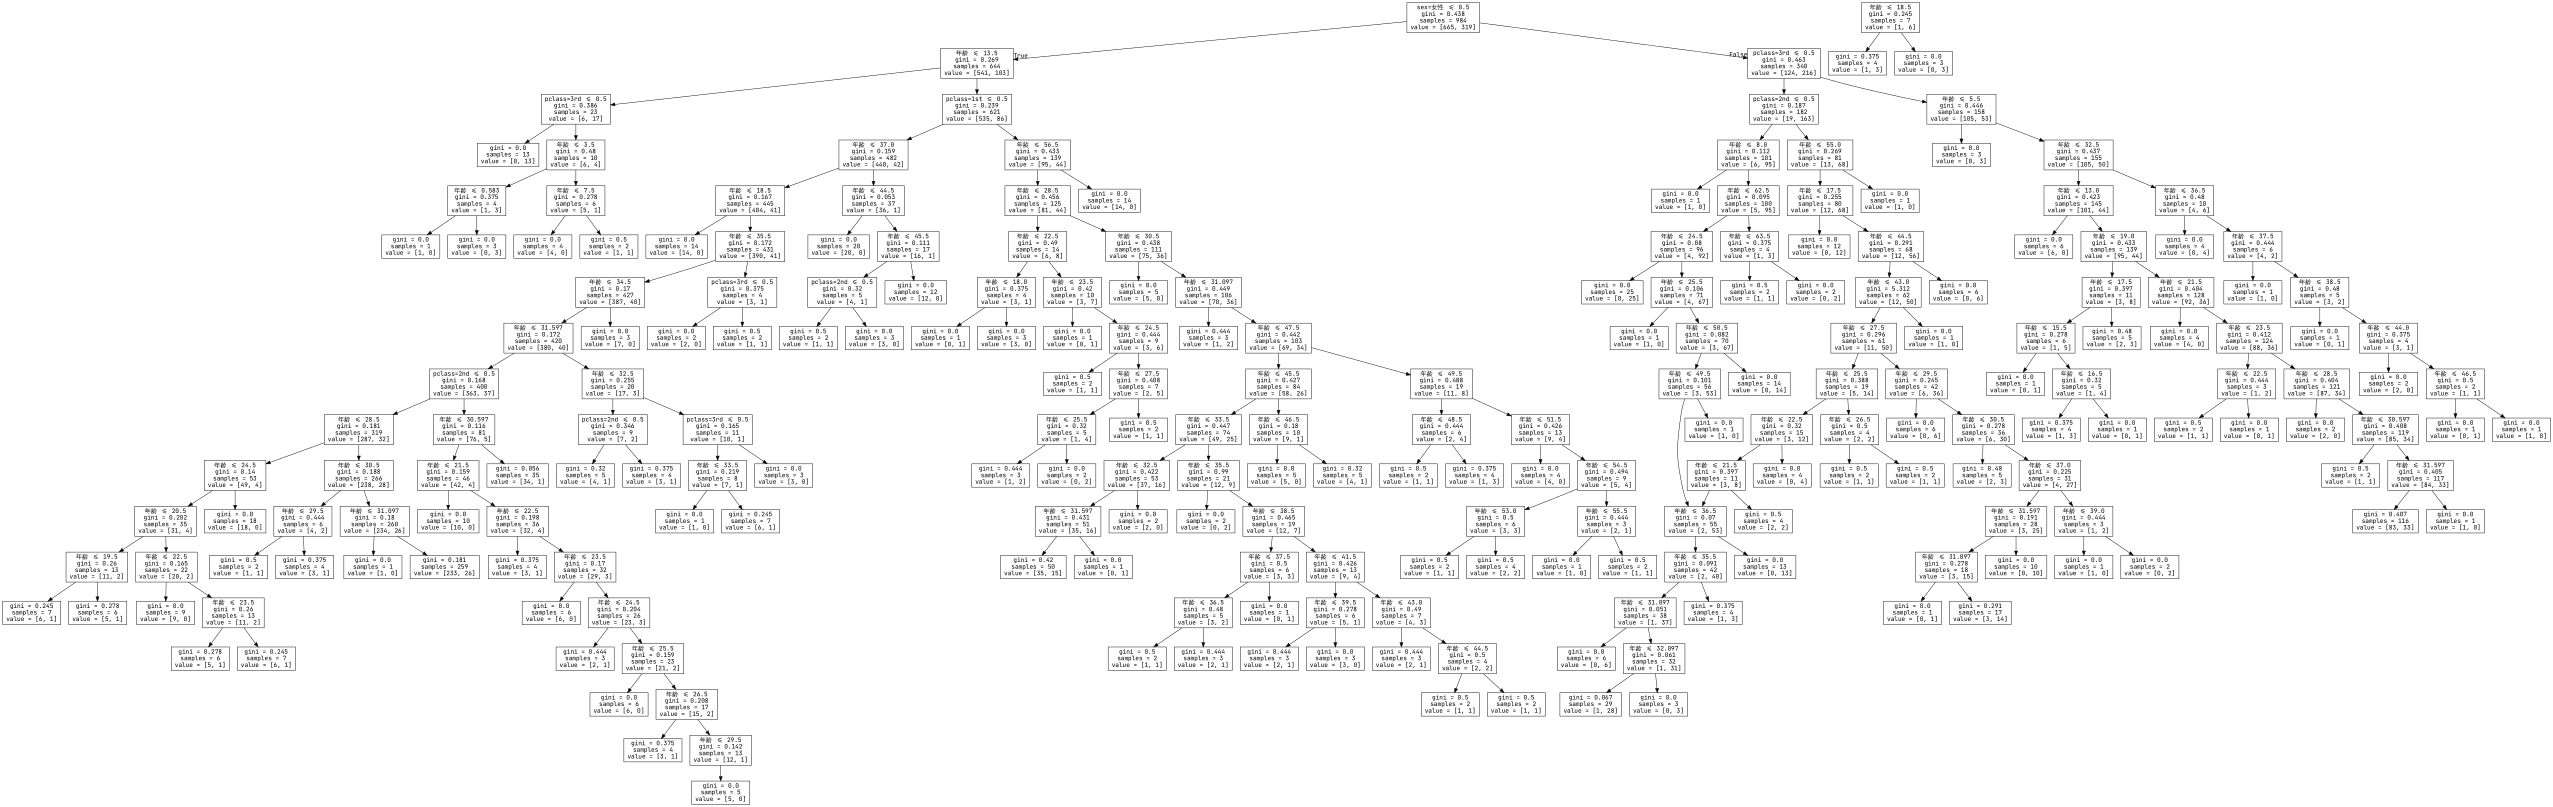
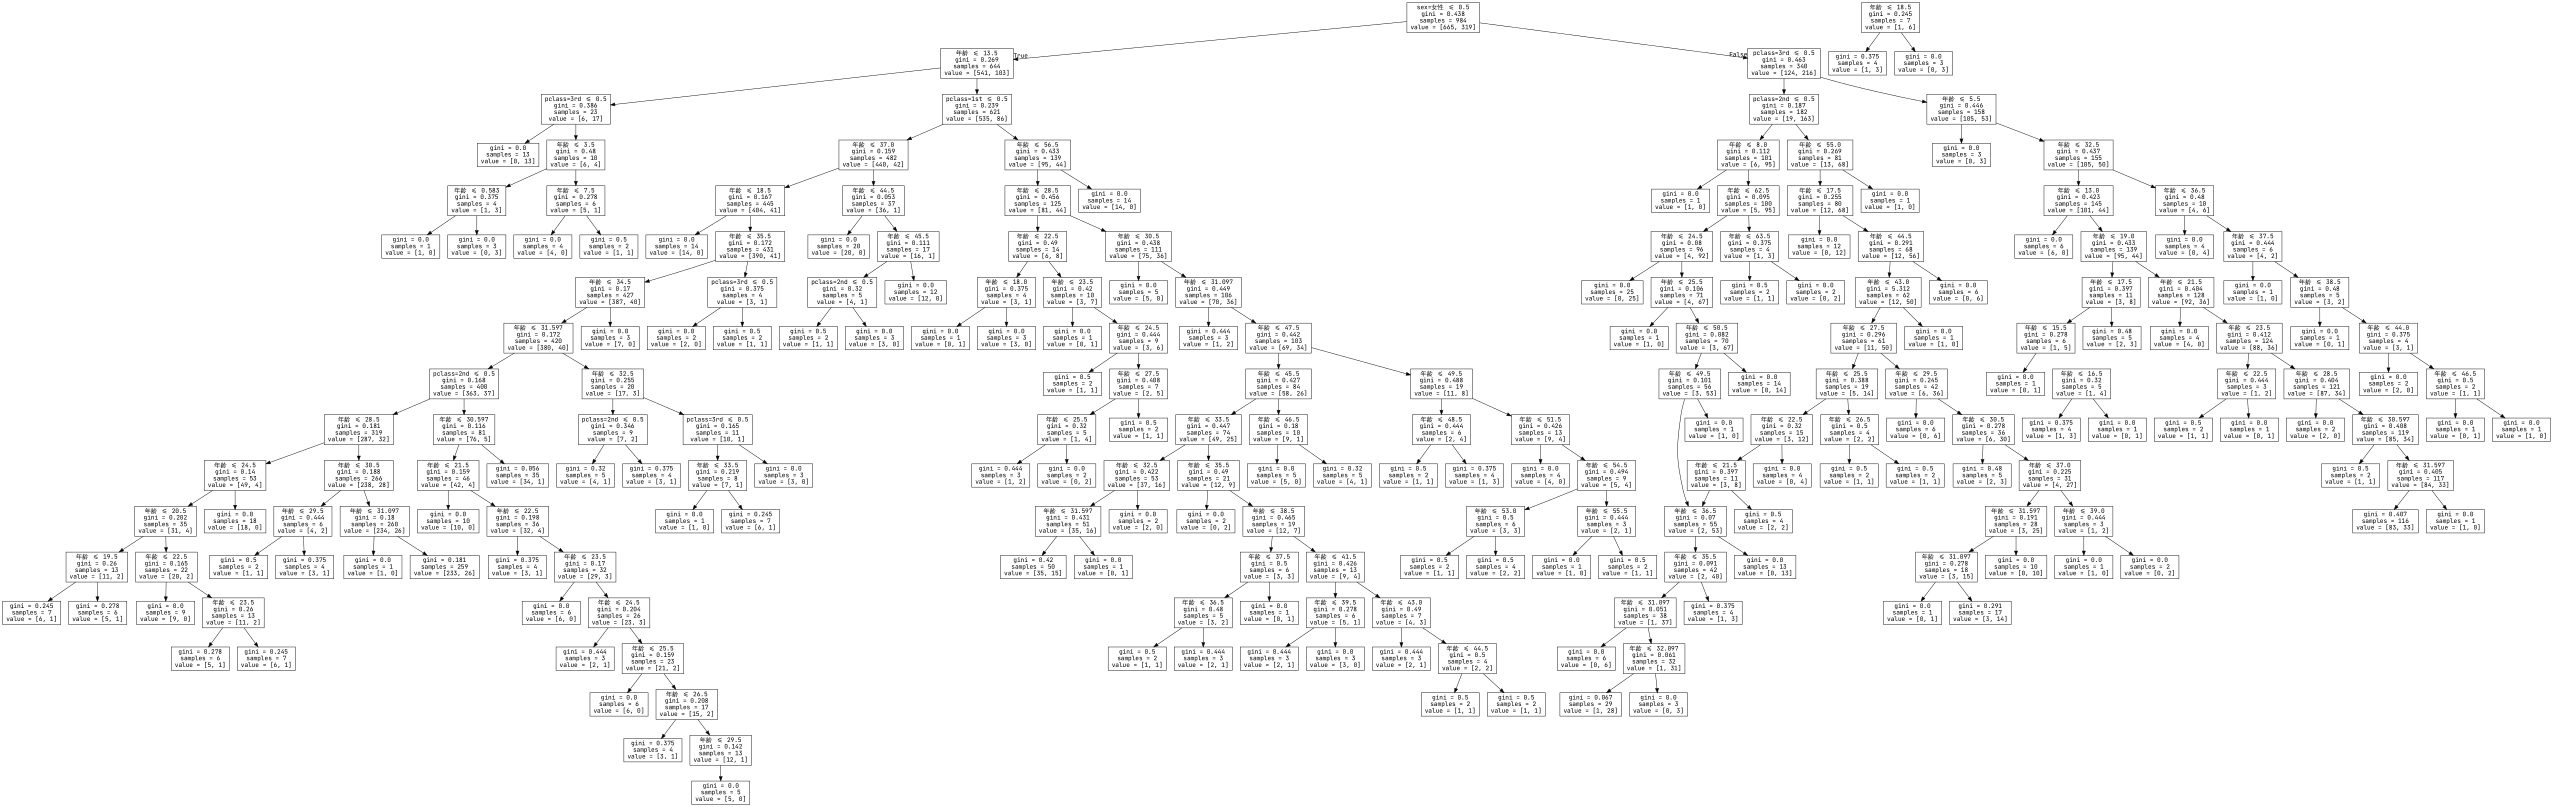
edge "年龄 <= 15.5 gini = 0.278 samples = 6 value = [1, 5]" -> "年龄 <= 16.5 gini = 0.32 samples = 5 value = [1, 4]": removed
node "年龄 <= 35.5 gini = 0.99 samples = 21 value = [12, 9]": label "年龄 <= 35.5 gini = 0.99 samples = 21 value = [12, 9]" -> "年龄 <= 35.5 gini = 0.49 samples = 21 value = [12, 9]"
